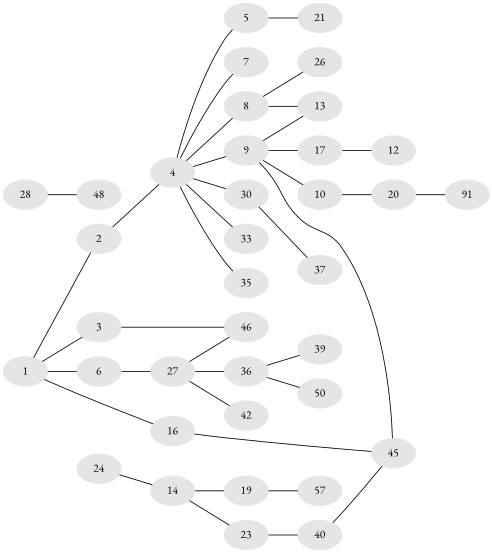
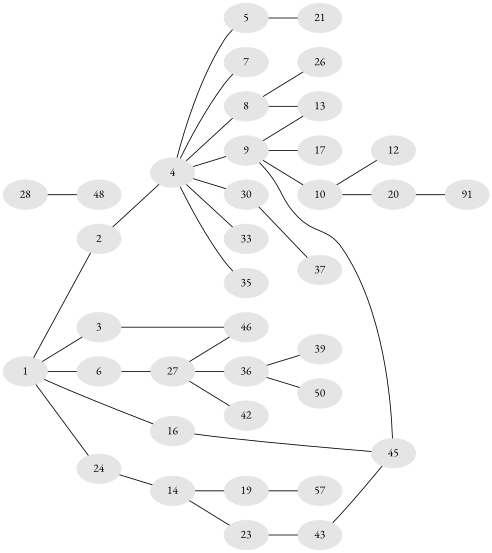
edge "17" -- "12": now "10" -- "12"
edge "1" -- "24": added
node "40": label "40" -> "43"
